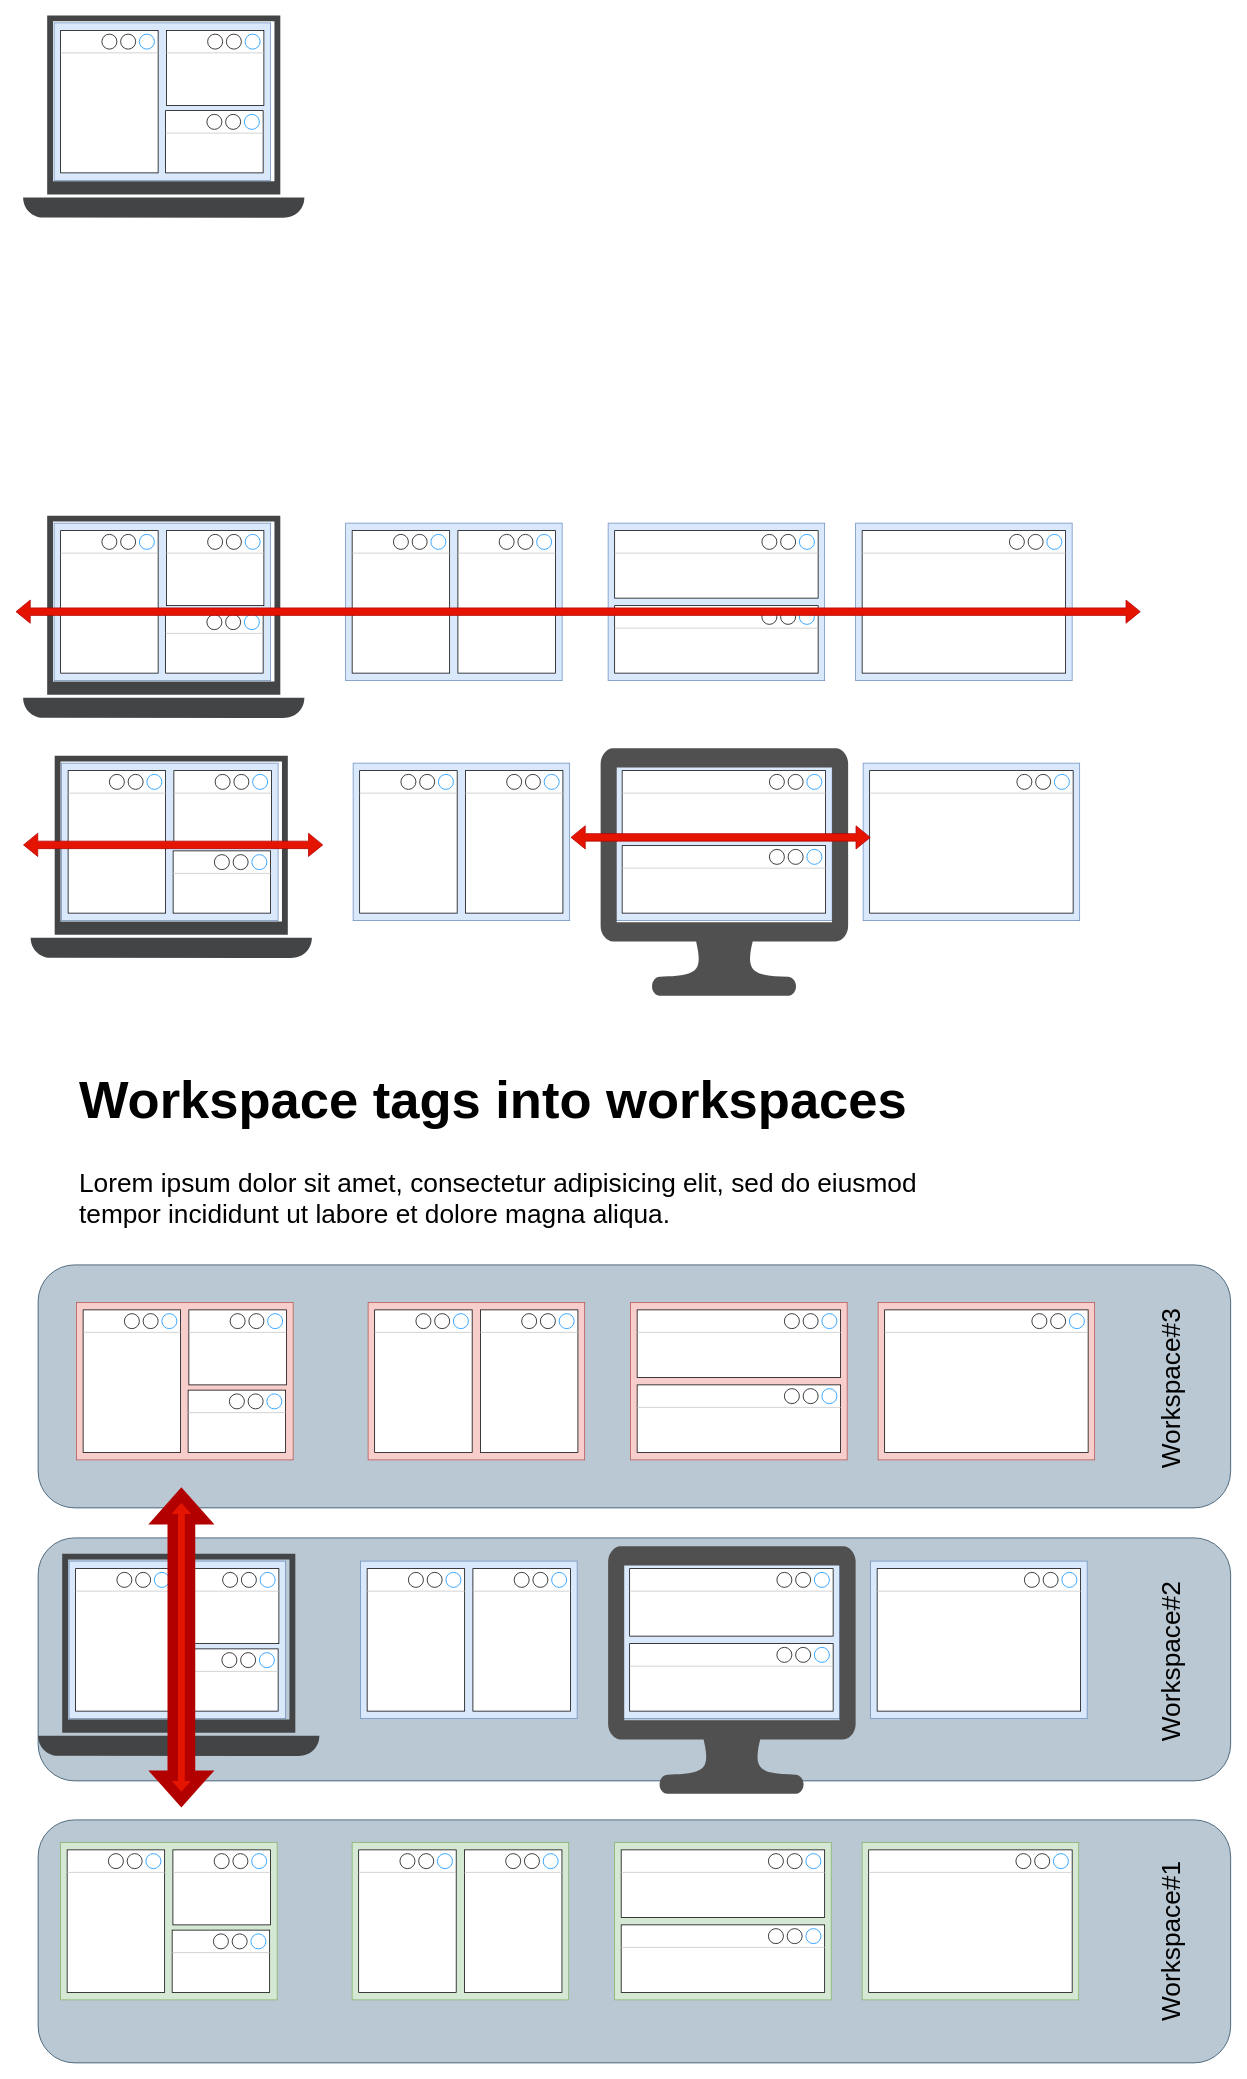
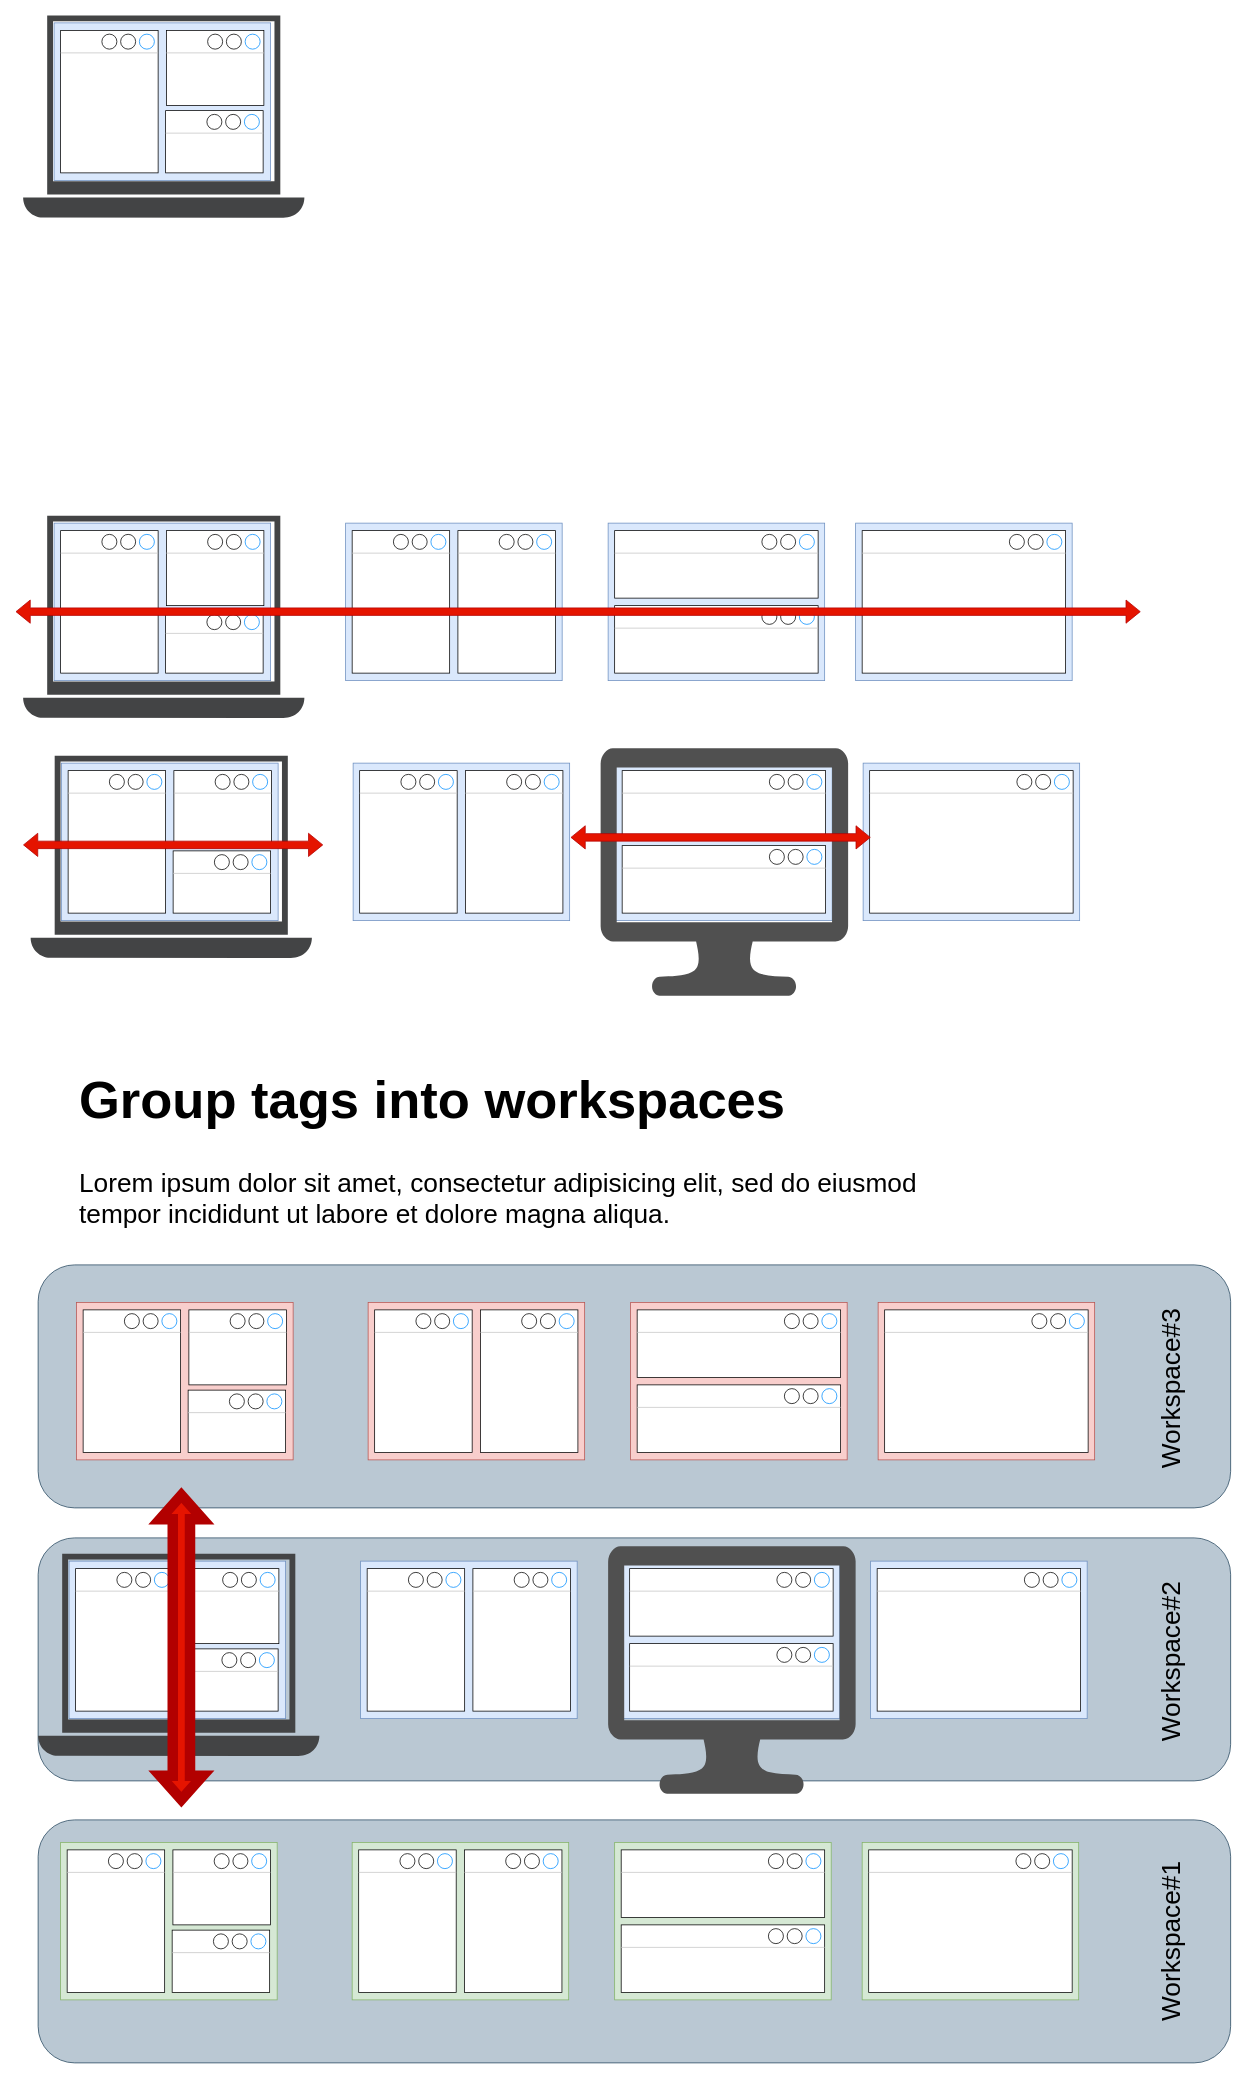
node "Workspace tags into workspacesLorem ipsum dolor sit amet, consectetur adipisicing elit, sed do eiusmod tempor incididunt ut labore et dolore magna aliqua.": label "Workspace tags into workspacesLorem ipsum dolor sit amet, consectetur adipisicing elit, sed do eiusmod tempor incididunt ut labore et dolore magna aliqua." -> "Group tags into workspacesLorem ipsum dolor sit amet, consectetur adipisicing elit, sed do eiusmod tempor incididunt ut labore et dolore magna aliqua."
